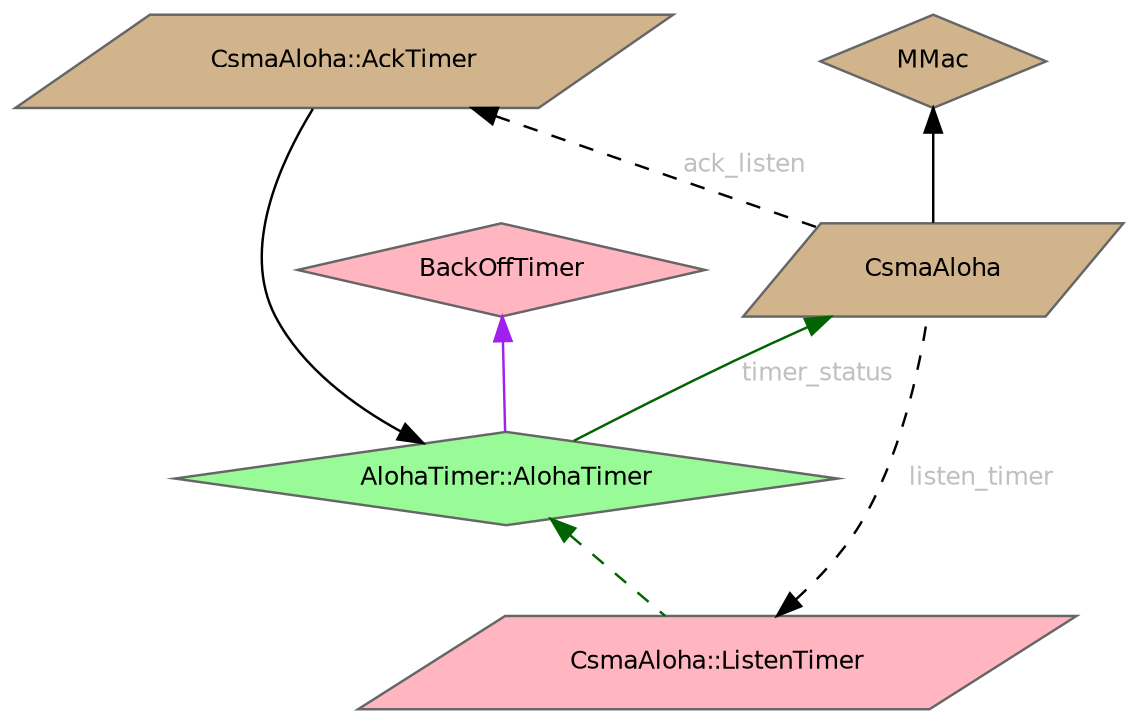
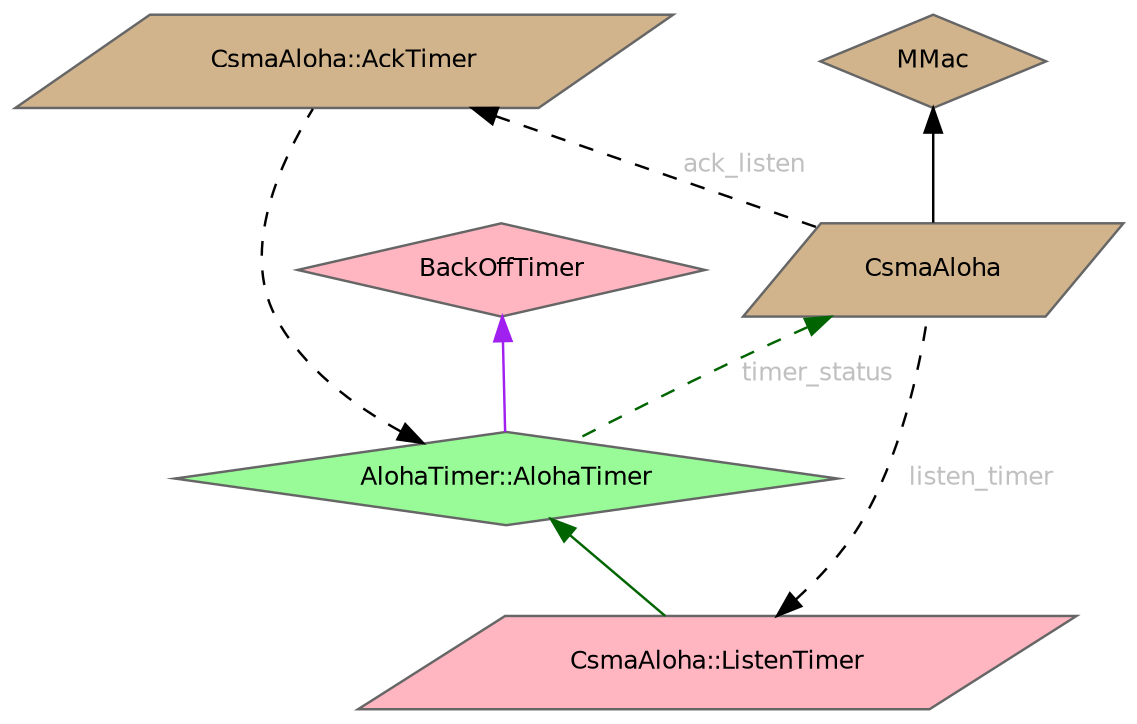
edge "CsmaAloha::AckTimer" -> "AlohaTimer::AlohaTimer": style solid -> dashed
edge "AlohaTimer::AlohaTimer" -> "CsmaAloha": style solid -> dashed
edge "CsmaAloha::ListenTimer" -> "AlohaTimer::AlohaTimer": style dashed -> solid
